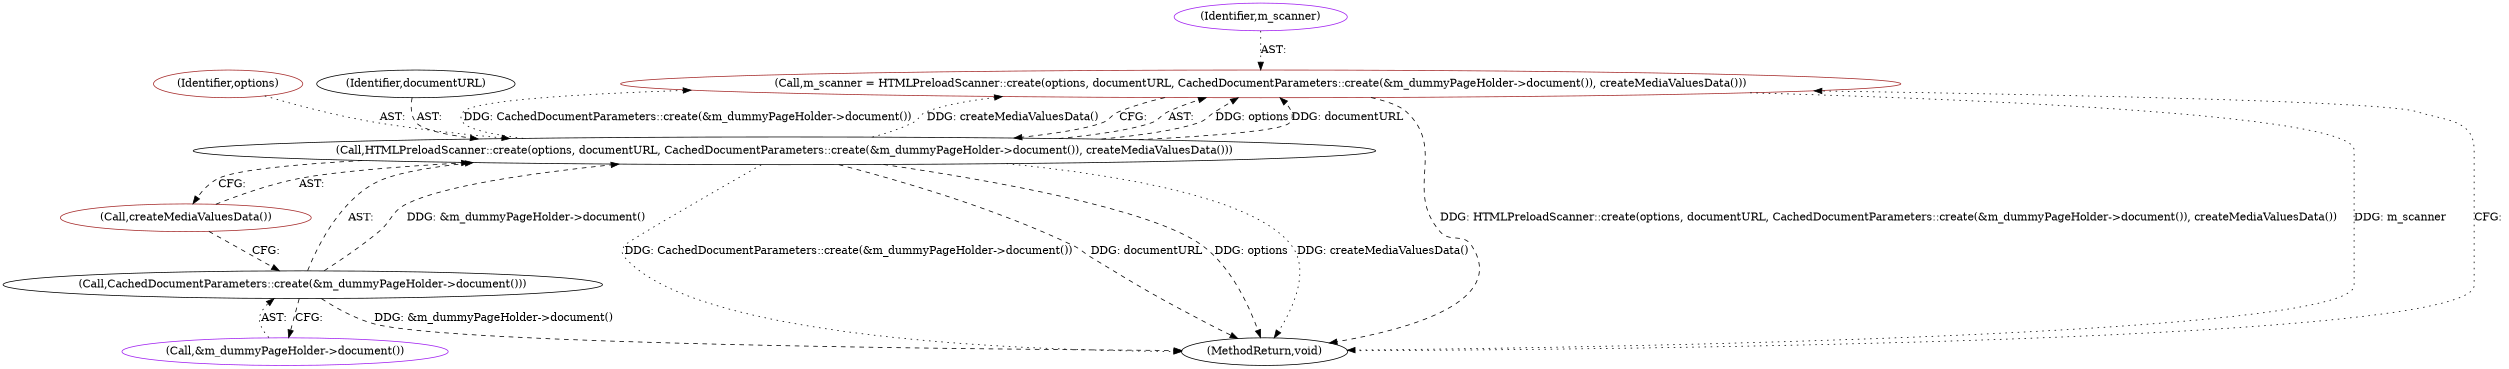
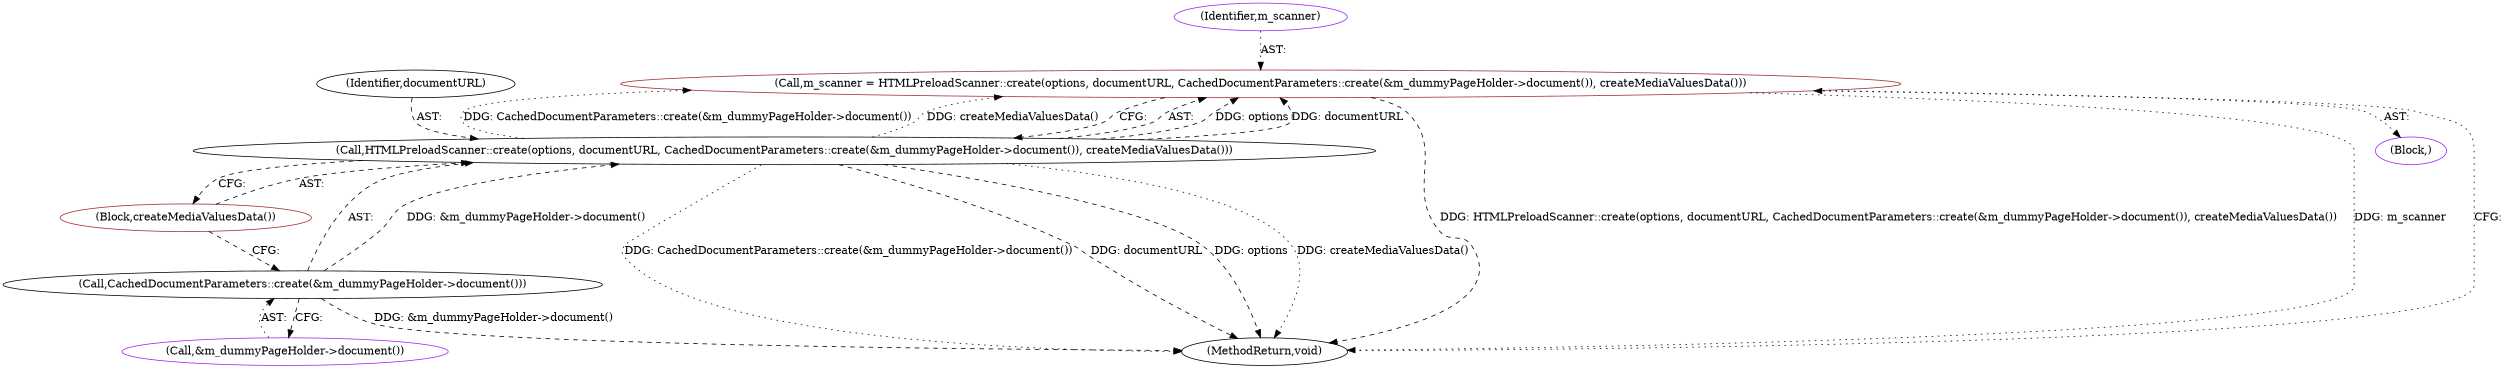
node "(Identifier,options)": removed
node "(Block,)": added
node "(Call,createMediaValuesData())": label "(Call,createMediaValuesData())" -> "(Block,createMediaValuesData())"
